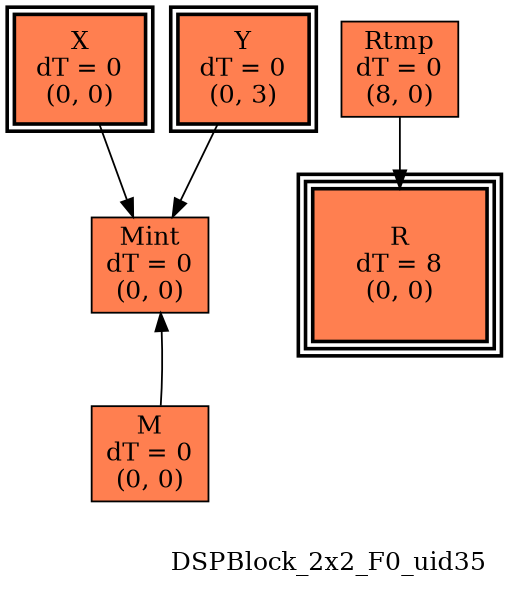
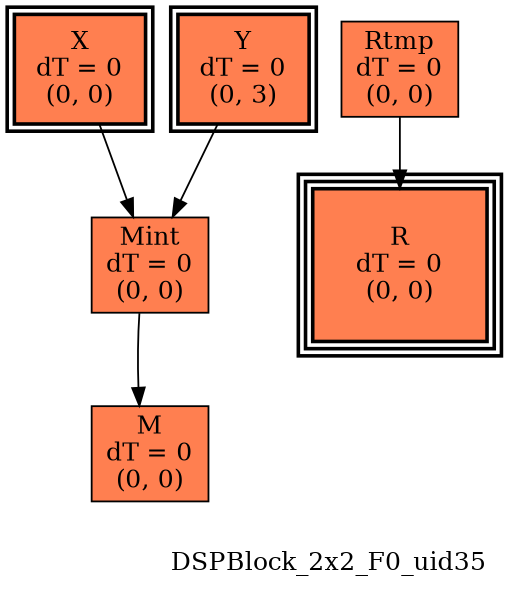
node "Rtmp dT = 0 (8, 0)": label "Rtmp dT = 0 (8, 0)" -> "Rtmp dT = 0 (0, 0)"
node "R dT = 8 (0, 0)": label "R dT = 8 (0, 0)" -> "R dT = 0 (0, 0)"
edge "M dT = 0 (0, 0)" -> "Mint dT = 0 (0, 0)": reversed
